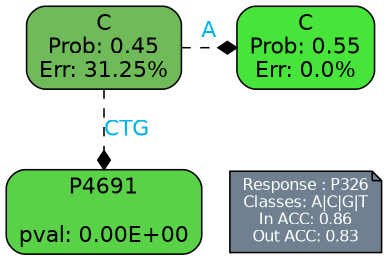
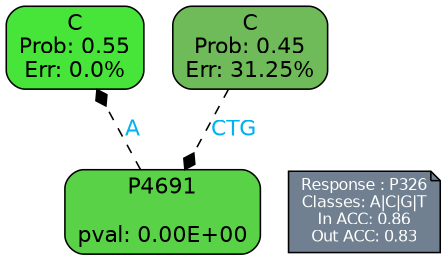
edge "C Prob: 0.45 Err: 31.25%" -> "C Prob: 0.55 Err: 0.0%": now "P4691 pval: 0.00E+00" -> "C Prob: 0.55 Err: 0.0%"
